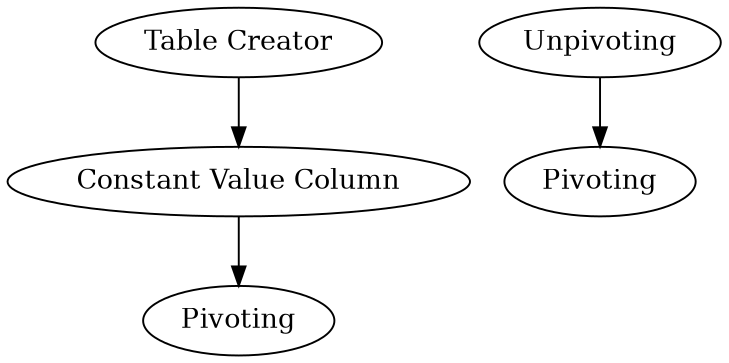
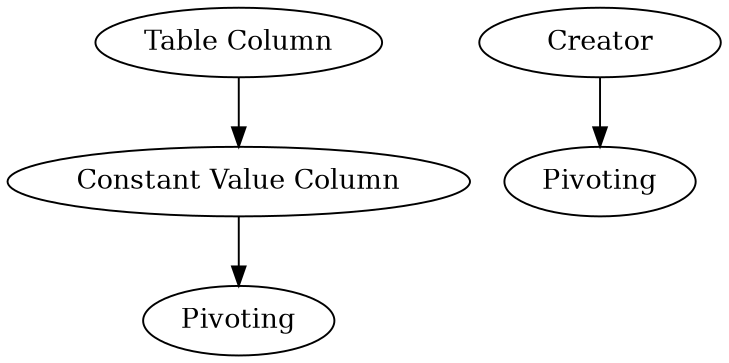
node "Table Creator": label "Table Creator" -> "Table Column"
node "Unpivoting": label "Unpivoting" -> "Creator"
